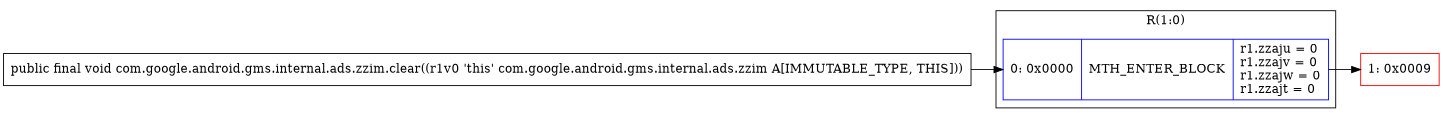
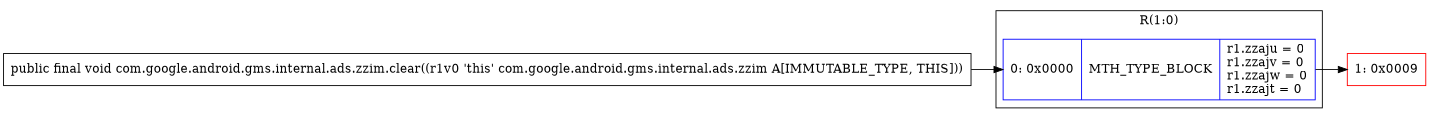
node "0: 0x0000": text "MTH_ENTER_BLOCK" -> "MTH_TYPE_BLOCK"
